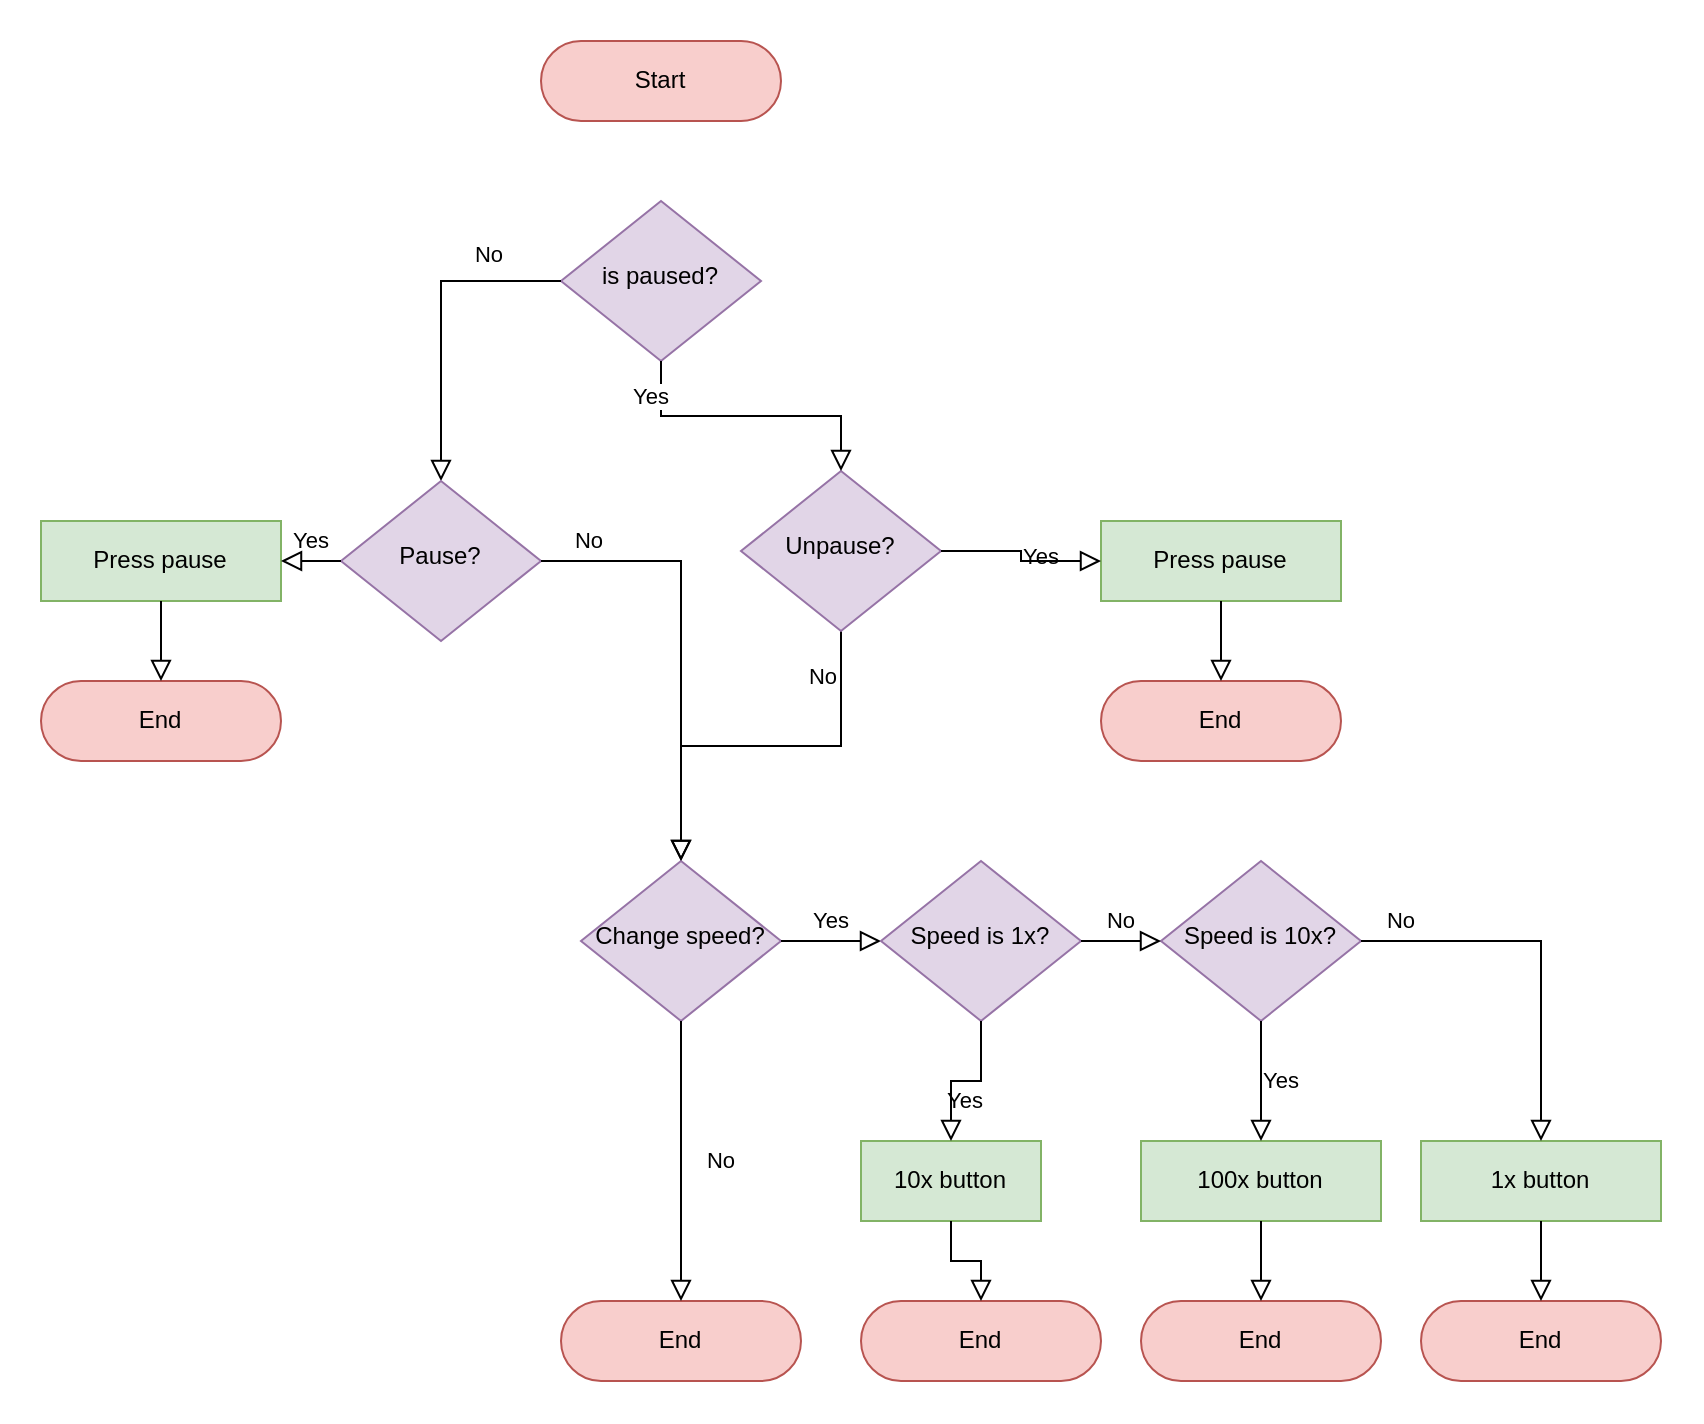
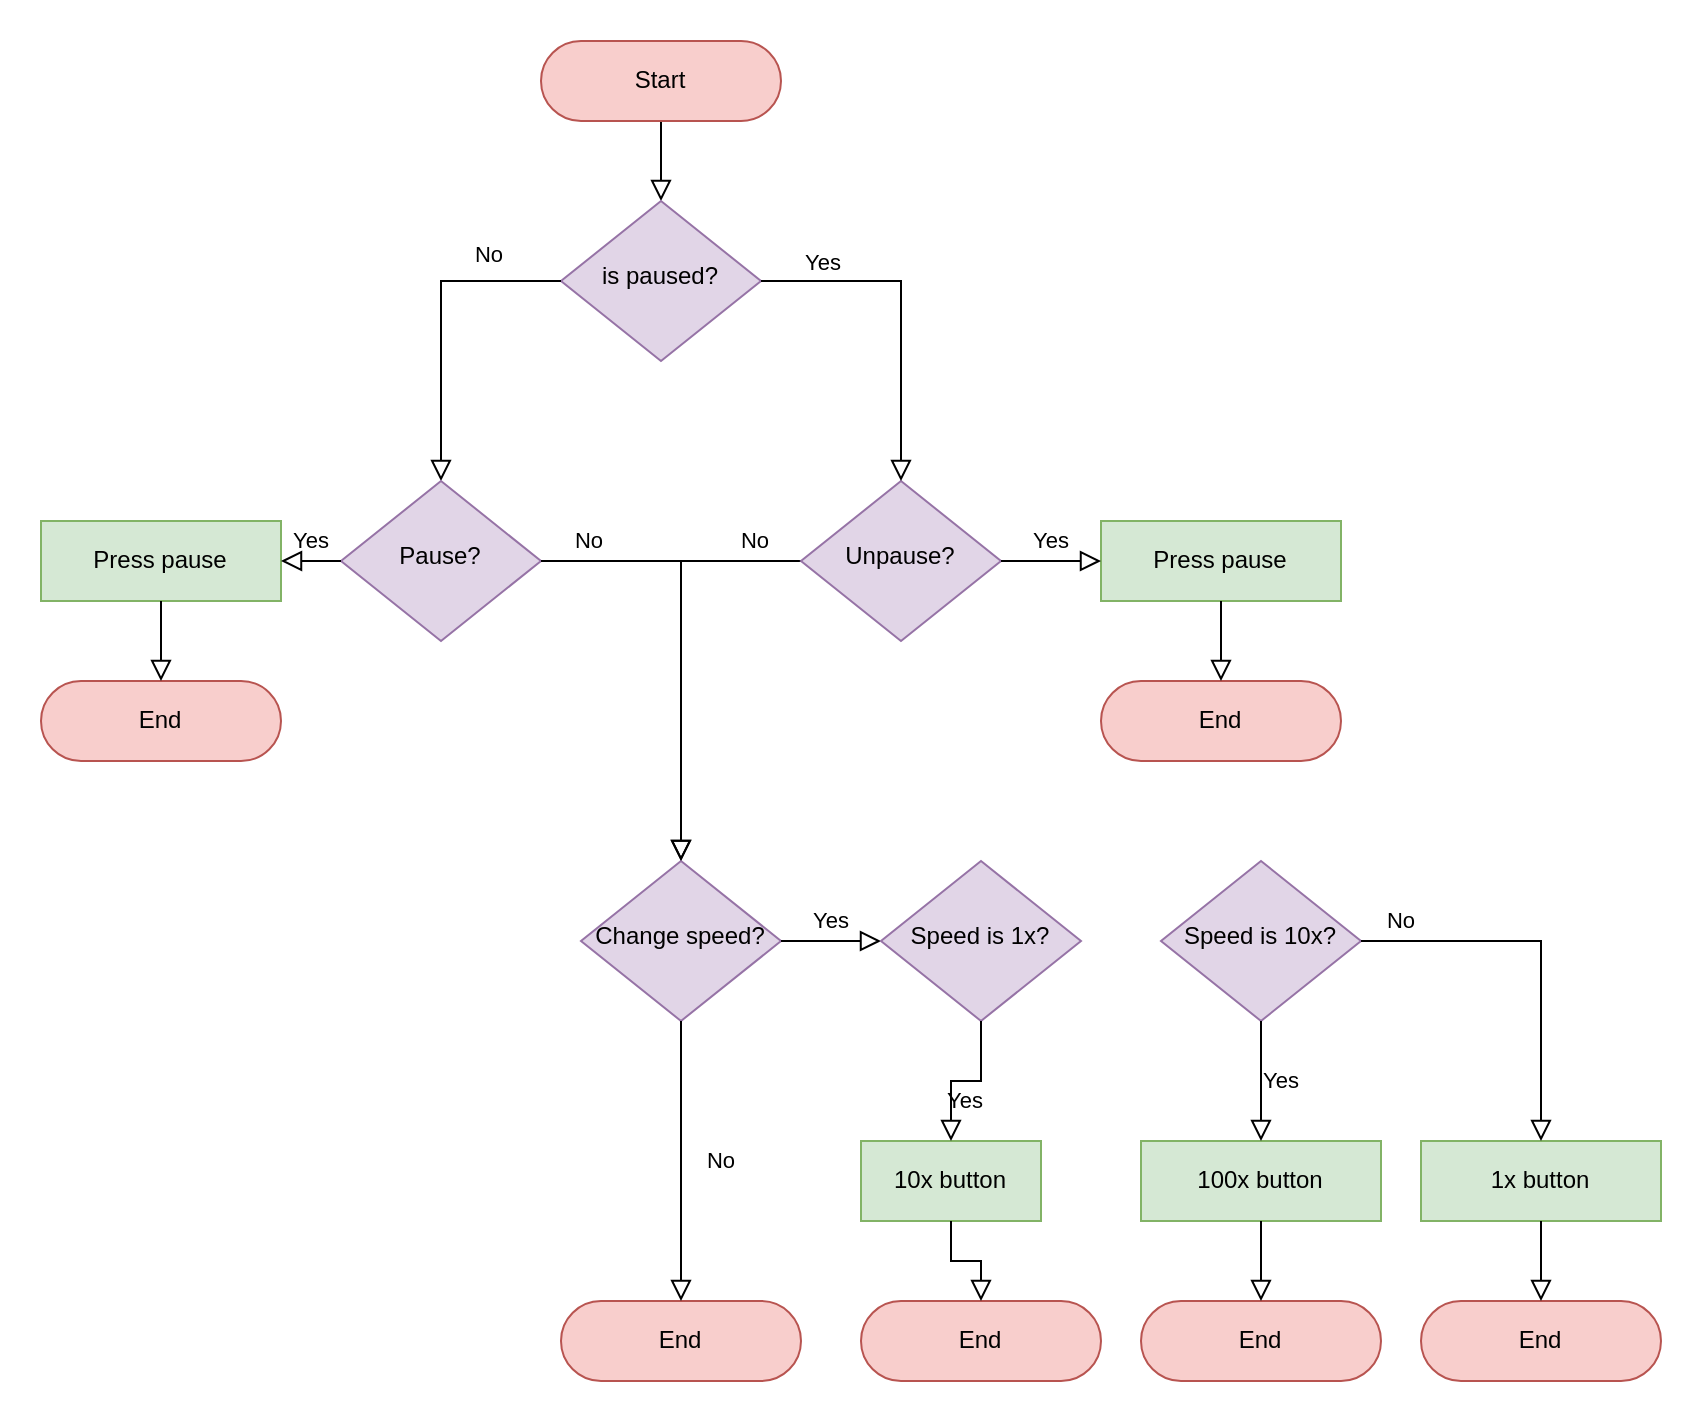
edge "Start" -> "is paused?": added
node "Unpause?": moved (841, 551) -> (901, 561)
edge "Speed is 1x?" -> "Speed is 10x?": removed, label "No"
